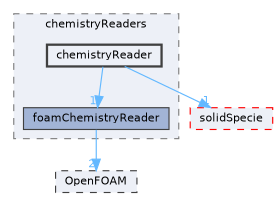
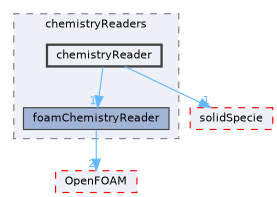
node "OpenFOAM": color grey25 -> red
